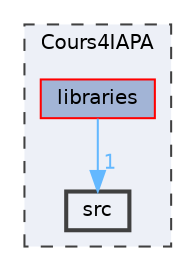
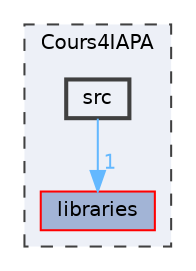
edge "libraries" -> "src": reversed
